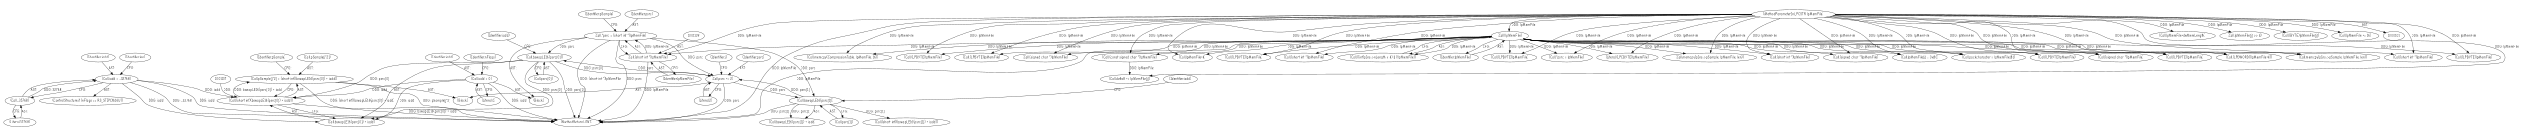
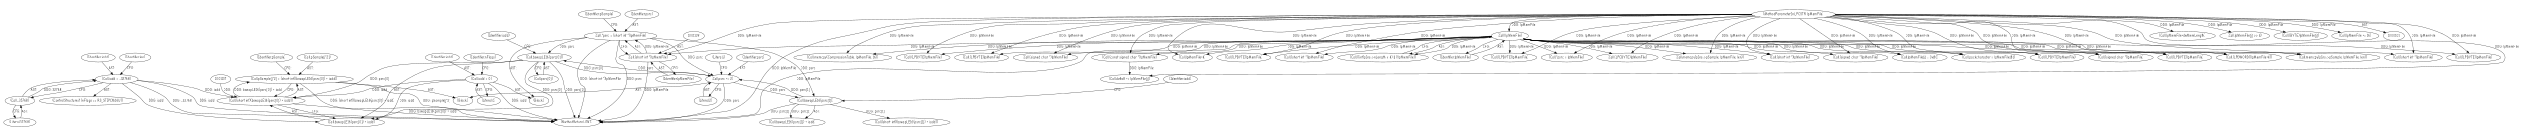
node "(Identifier,j)": label "(Identifier,j)" -> "(Literal,j)"
node "(Literal,(LPCBYTE)lpMemFile)": label "(Literal,(LPCBYTE)lpMemFile)" -> "(Call,(LPCBYTE)lpMemFile)"
node "(Call,psrc[1])": removed
